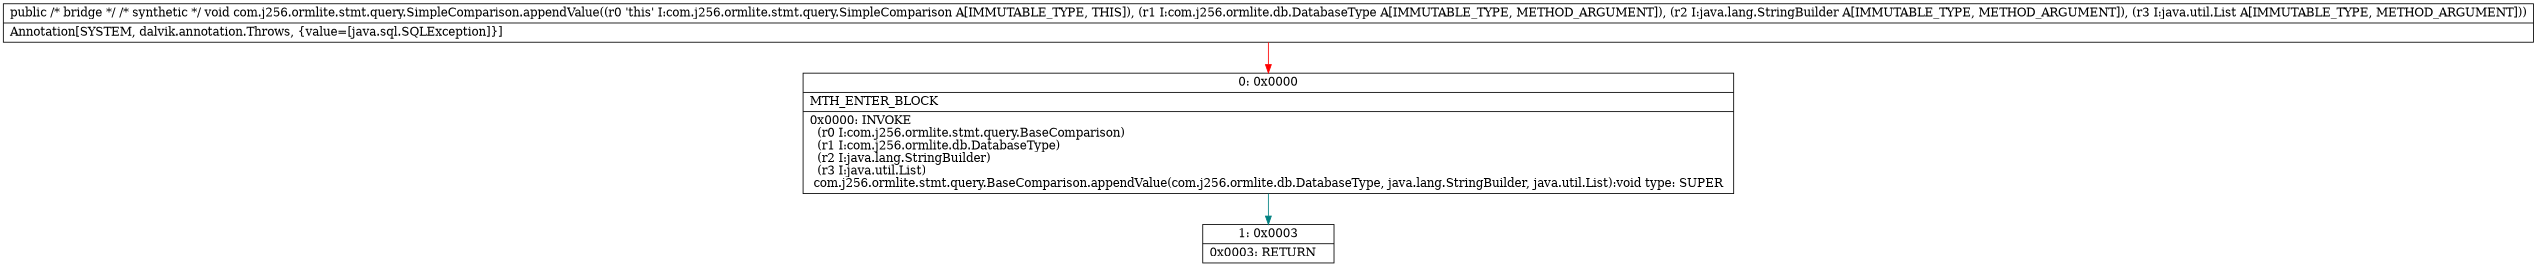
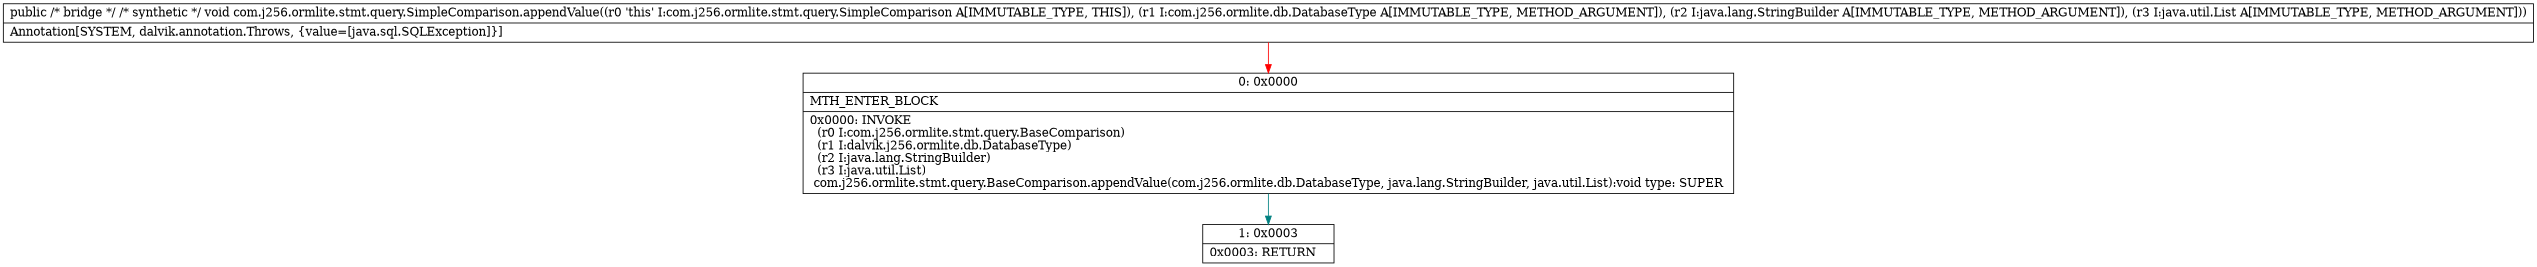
node "0: 0x0000": text "(r1 I:com.j256.ormlite.db.DatabaseType)" -> "(r1 I:dalvik.j256.ormlite.db.DatabaseType)"
